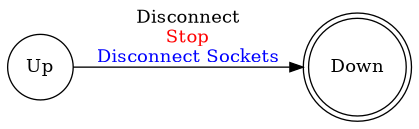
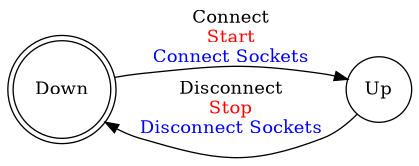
edge "Down" -> "Up": added, label "Connect Start Connect Sockets"
